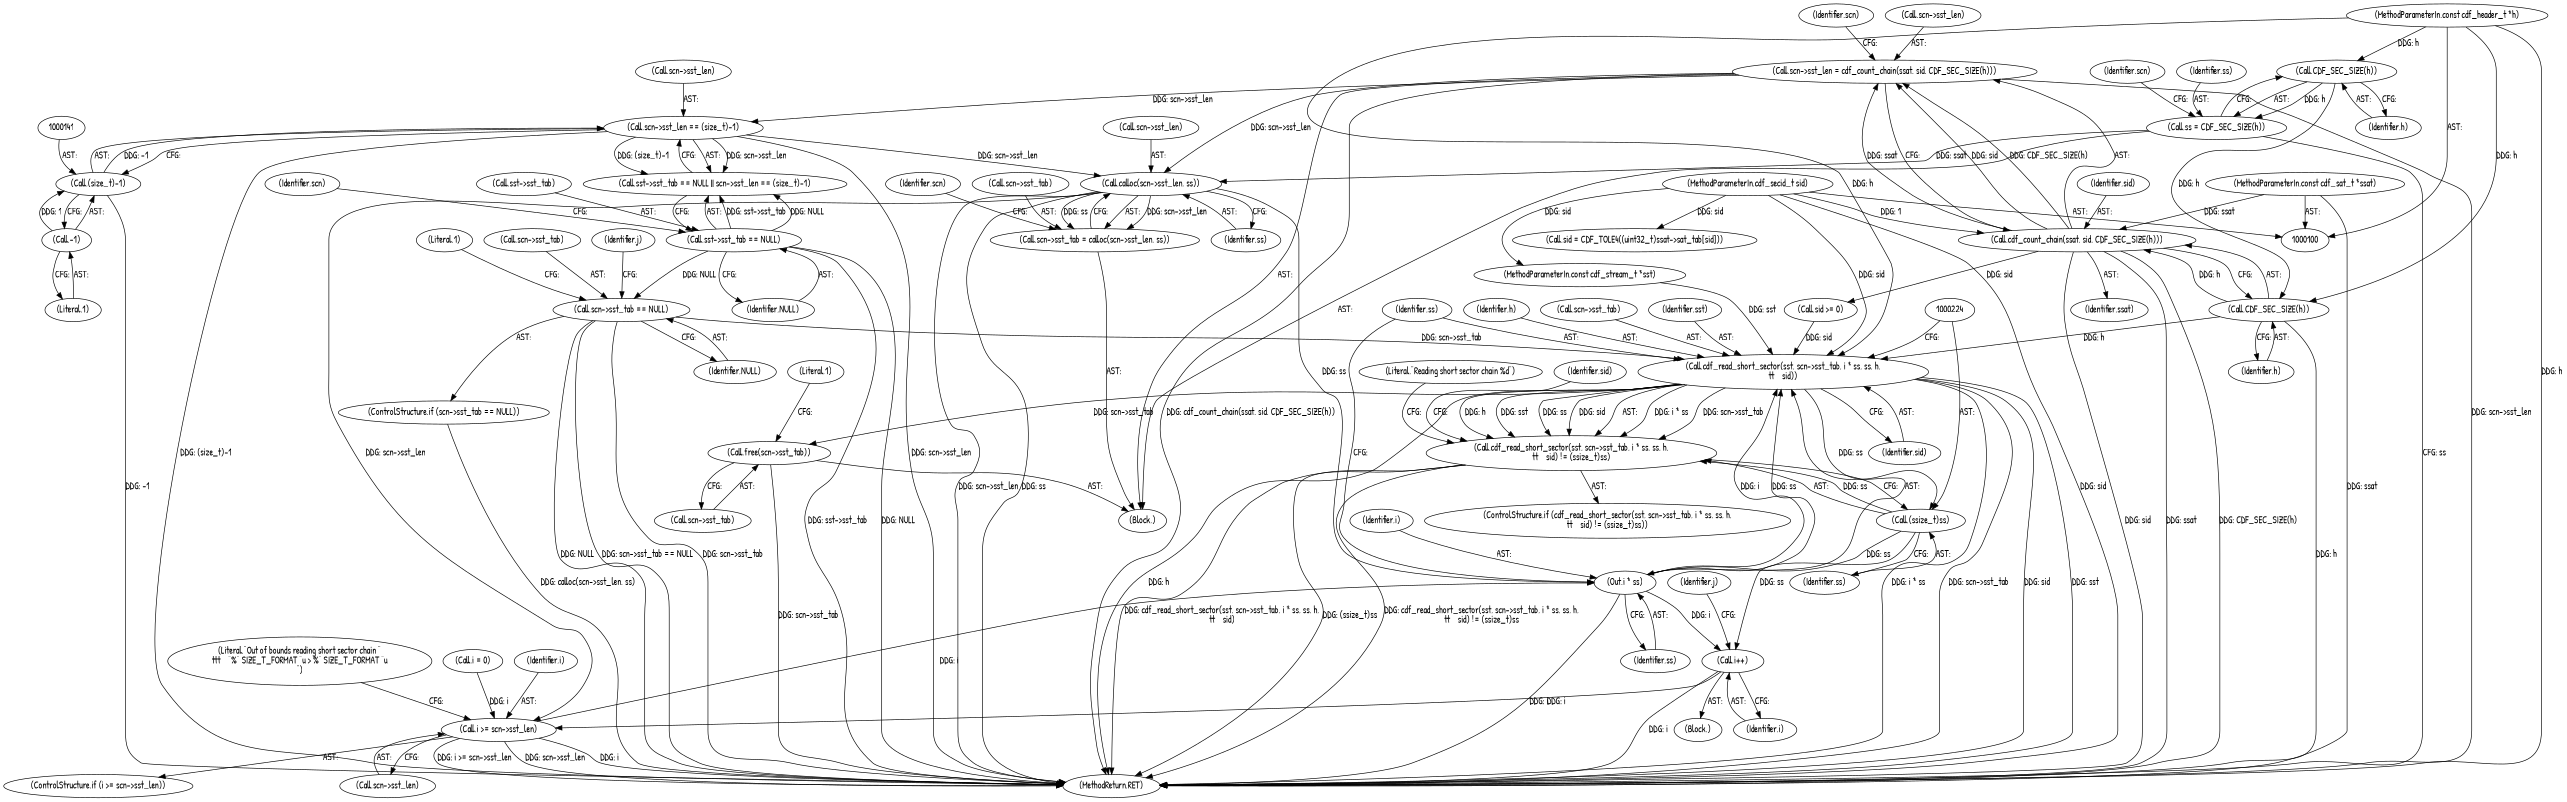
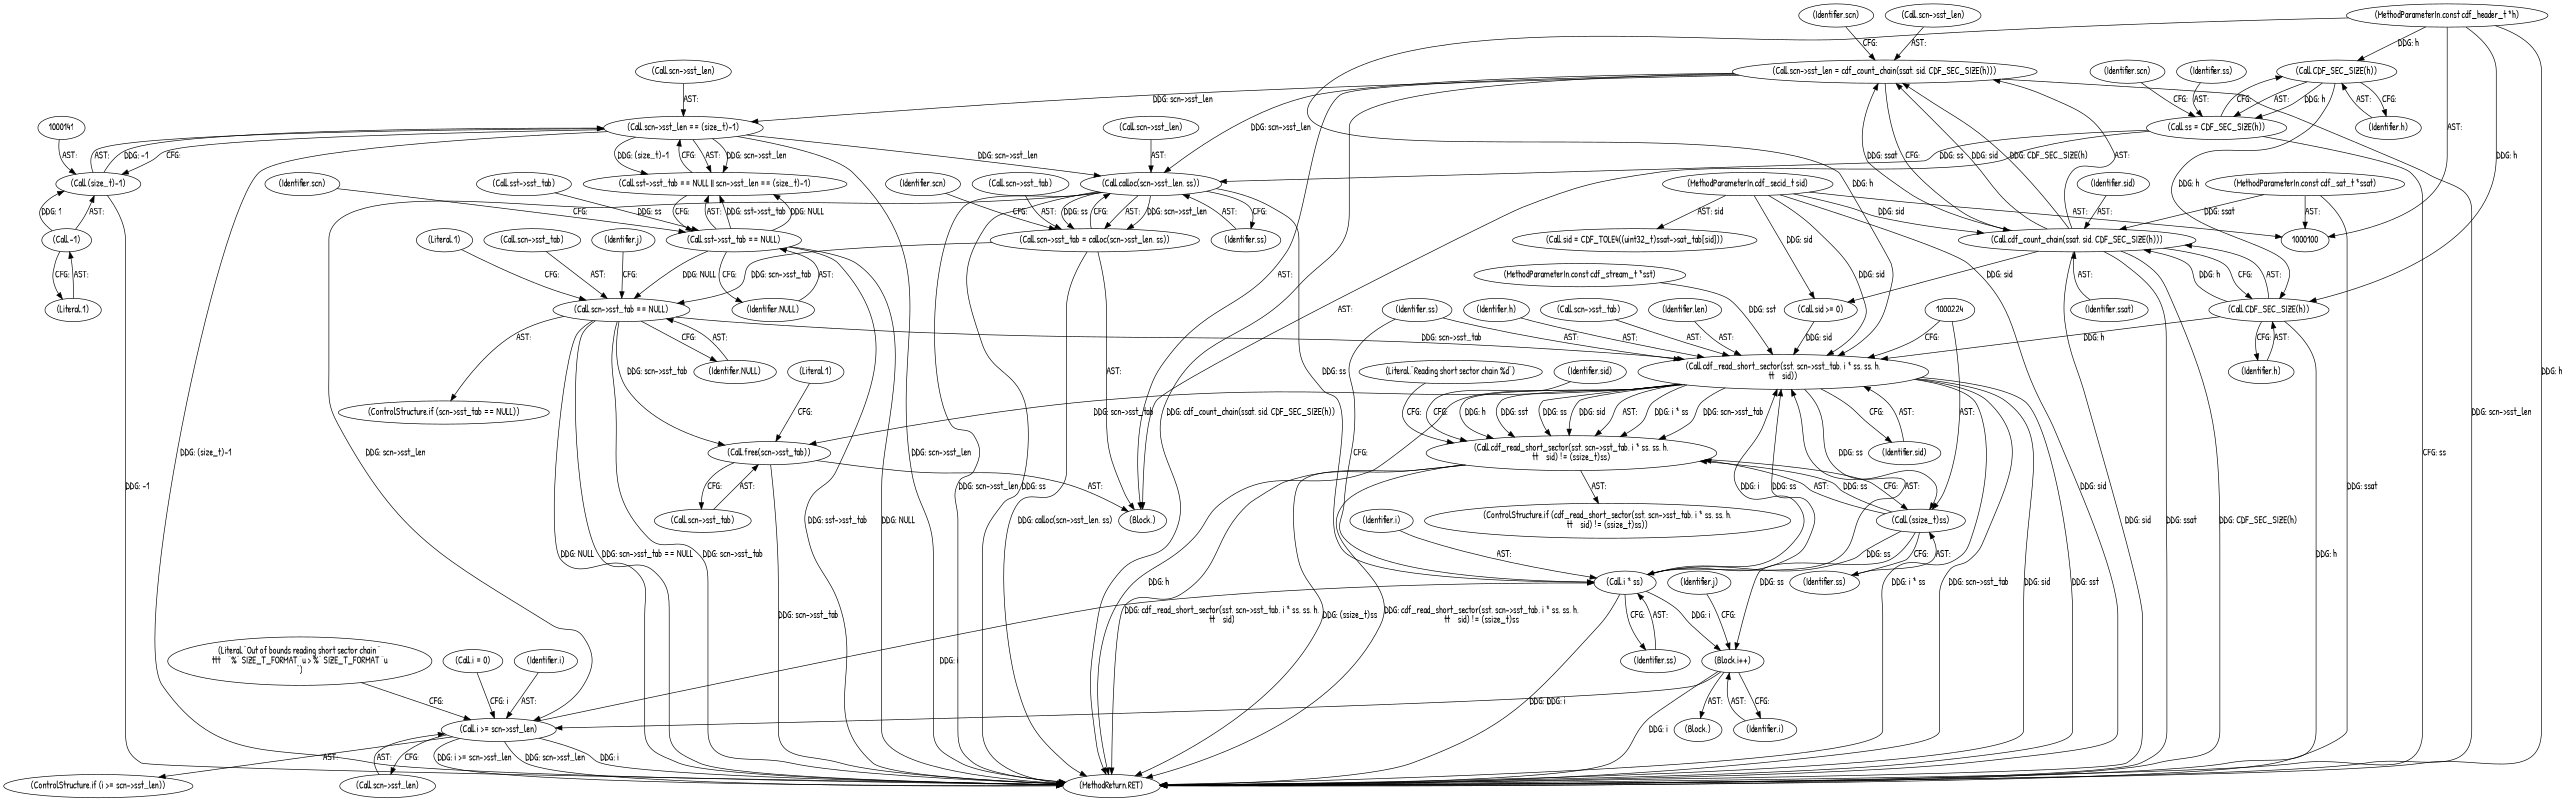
edge "(Call,ss = CDF_SEC_SIZE(h))" -> "(Call,calloc(scn->sst_len, ss))": label "DDG: ssat" -> "DDG: ss"
edge "(MethodParameterIn,cdf_secid_t sid)" -> "(MethodParameterIn,const cdf_stream_t *sst)": now "(MethodParameterIn,cdf_secid_t sid)" -> "(Call,sid >= 0)"
edge "(Call,(size_t)-1)" -> "(Call,-1)": removed, label "CFG:"
edge "(Call,sst->sst_tab)" -> "(Call,sst->sst_tab == NULL)": label "AST: " -> "DDG: ss"
edge "(MethodParameterIn,cdf_secid_t sid)" -> "(Call,sid = CDF_TOLE4((uint32_t)ssat->sat_tab[sid]))": label "DDG: sid" -> "AST: sid"
edge "(MethodParameterIn,cdf_secid_t sid)" -> "(Call,cdf_count_chain(ssat, sid, CDF_SEC_SIZE(h)))": label "DDG: 1" -> "DDG: sid"
edge "(Call,scn->sst_tab = calloc(scn->sst_len, ss))" -> "(Call,scn->sst_tab == NULL)": added, label "DDG: scn->sst_tab"
edge "(Call,cdf_count_chain(ssat, sid, CDF_SEC_SIZE(h)))" -> "(Identifier,ssat)": reversed
node "(Identifier,sst)": label "(Identifier,sst)" -> "(Identifier,len)"
edge "(Call,scn->sst_tab == NULL)" -> "(Call,free(scn->sst_tab))": added, label "DDG: scn->sst_tab"
node "(Out,i * ss)": label "(Out,i * ss)" -> "(Call,i * ss)"
node "(Call,i++)": label "(Call,i++)" -> "(Block,i++)"
edge "(Call,i = 0)" -> "(Call,i >= scn->sst_len)": label "DDG: i" -> "CFG: i"
edge "(ControlStructure,if (scn->sst_tab == NULL))" -> "(MethodReturn,RET)": now "(Call,scn->sst_tab = calloc(scn->sst_len, ss))" -> "(MethodReturn,RET)"
